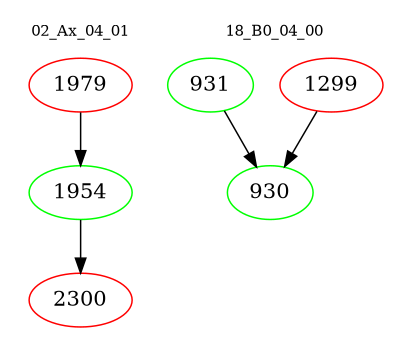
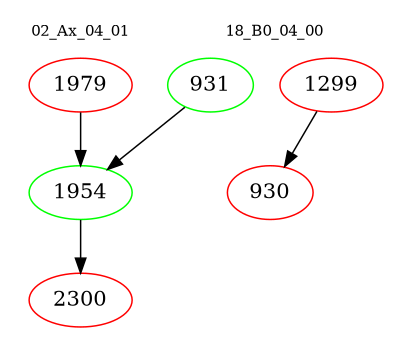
edge "931" -> "930": now "931" -> "1954"
node "930": color green -> red
